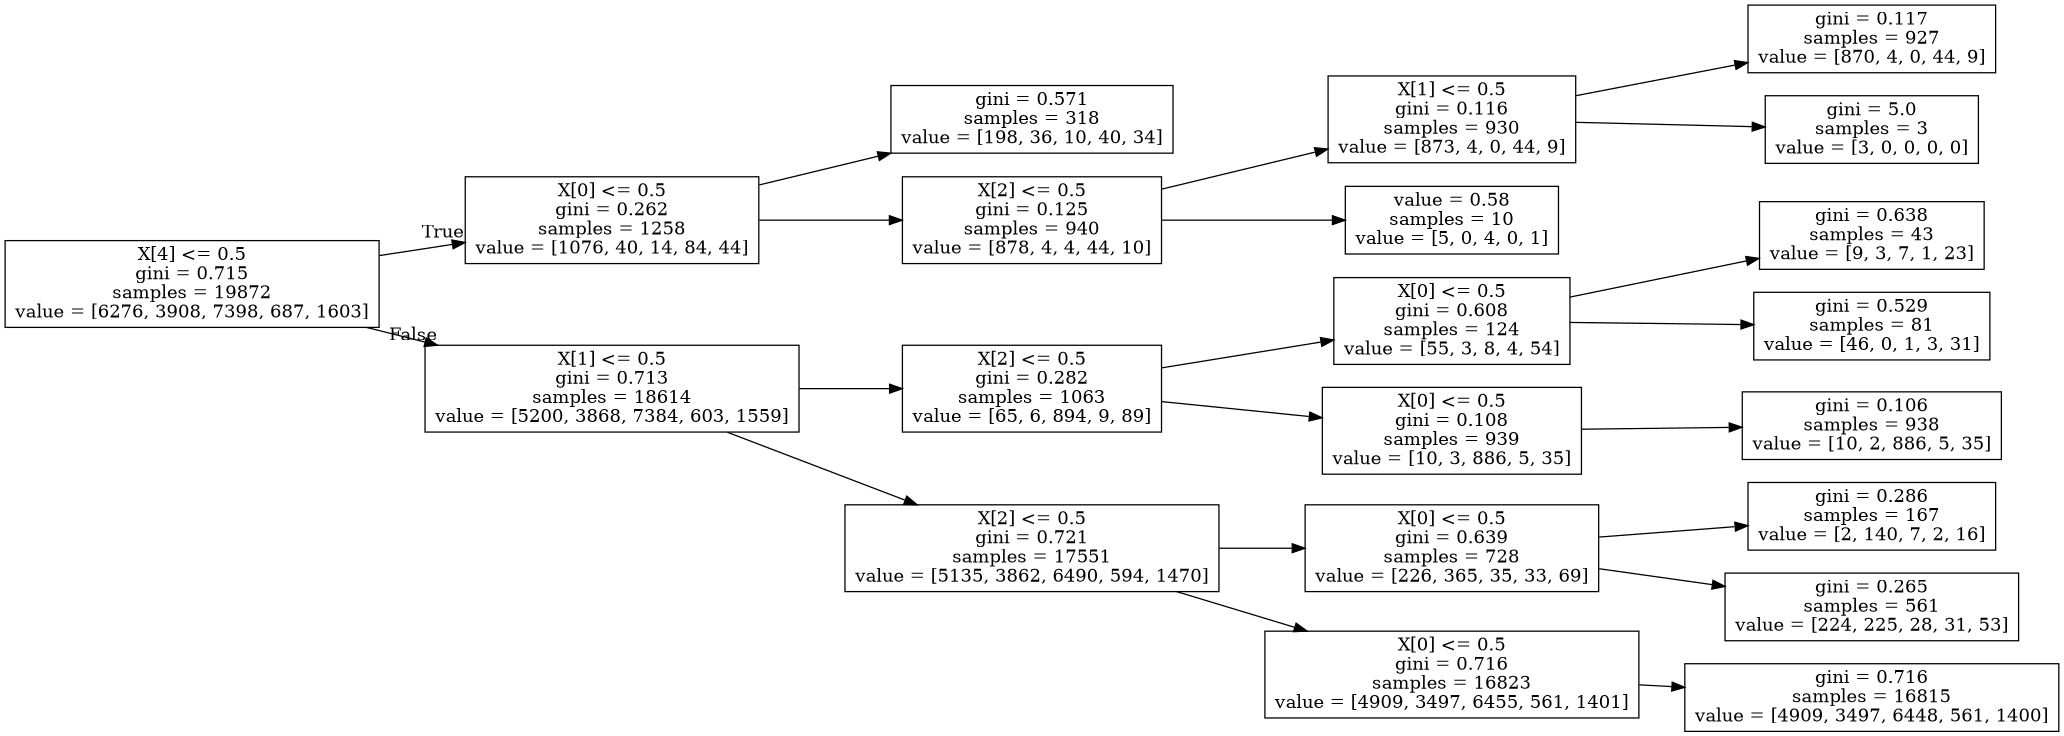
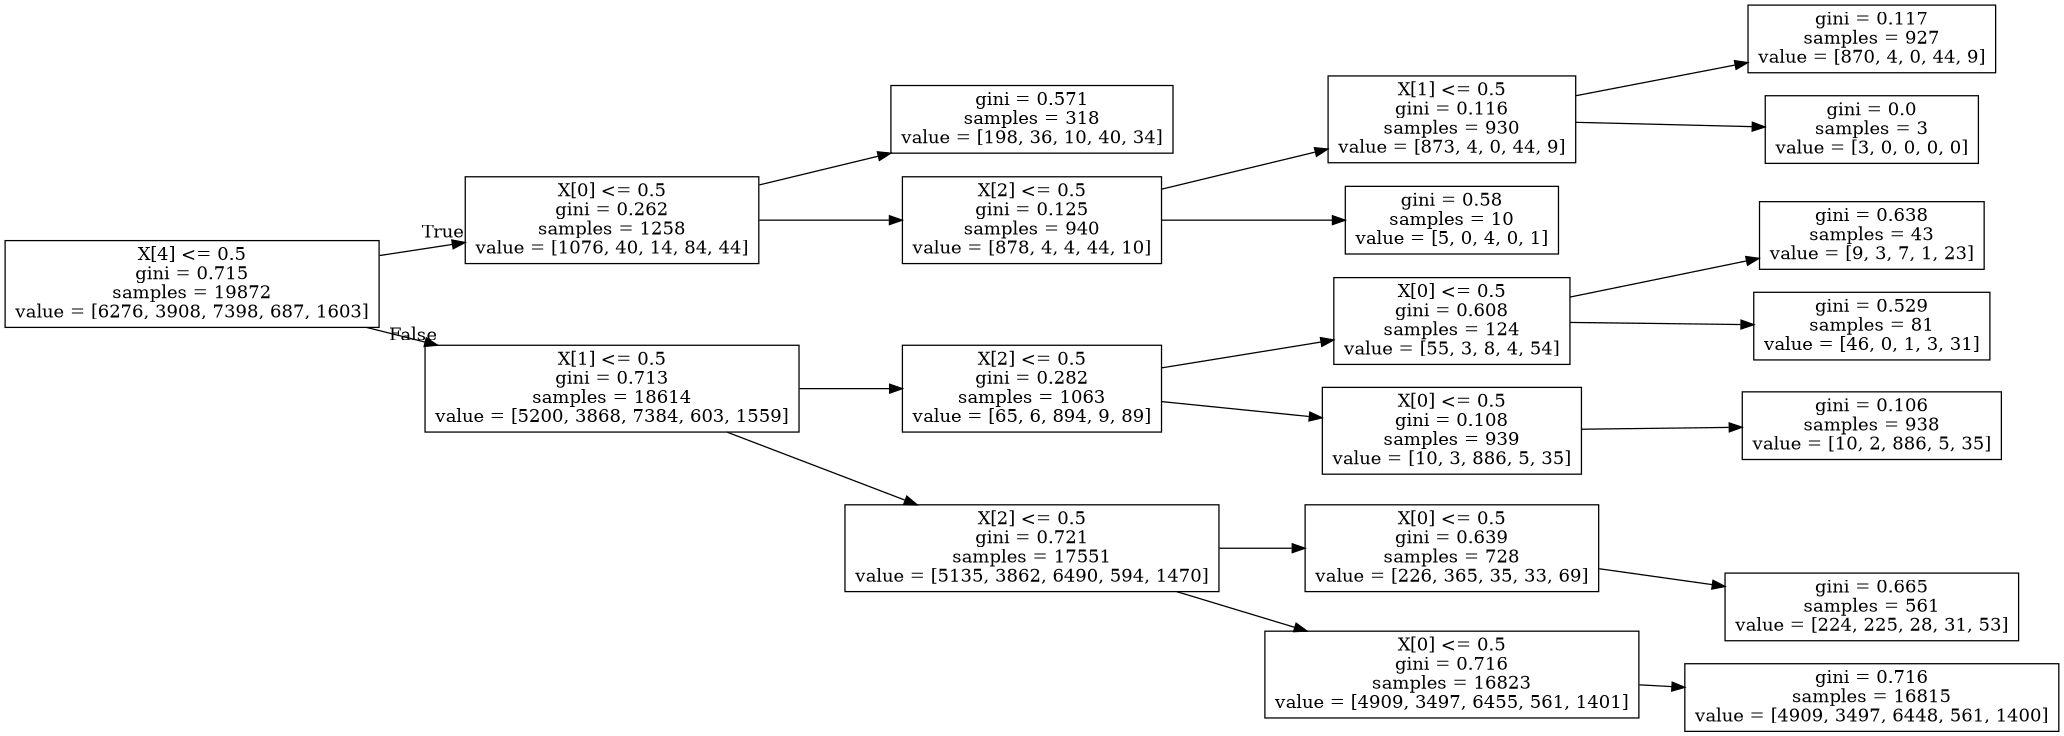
node "gini = 5.0 samples = 3 value = [3, 0, 0, 0, 0]": label "gini = 5.0 samples = 3 value = [3, 0, 0, 0, 0]" -> "gini = 0.0 samples = 3 value = [3, 0, 0, 0, 0]"
node "value = 0.58 samples = 10 value = [5, 0, 4, 0, 1]": label "value = 0.58 samples = 10 value = [5, 0, 4, 0, 1]" -> "gini = 0.58 samples = 10 value = [5, 0, 4, 0, 1]"
node "gini = 0.286 samples = 167 value = [2, 140, 7, 2, 16]": removed
node "gini = 0.265 samples = 561 value = [224, 225, 28, 31, 53]": label "gini = 0.265 samples = 561 value = [224, 225, 28, 31, 53]" -> "gini = 0.665 samples = 561 value = [224, 225, 28, 31, 53]"
